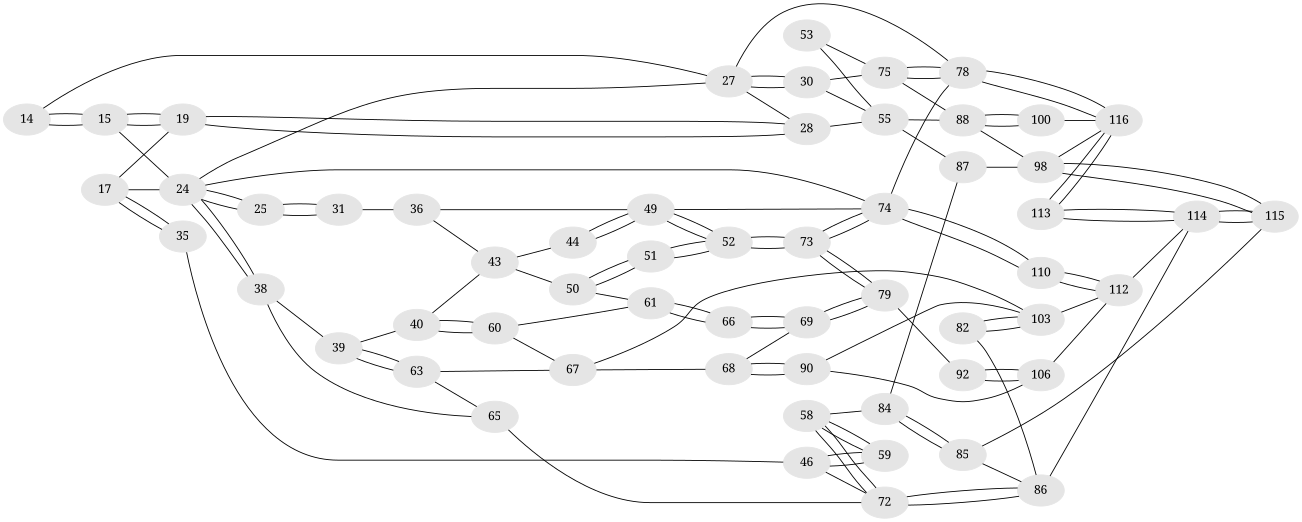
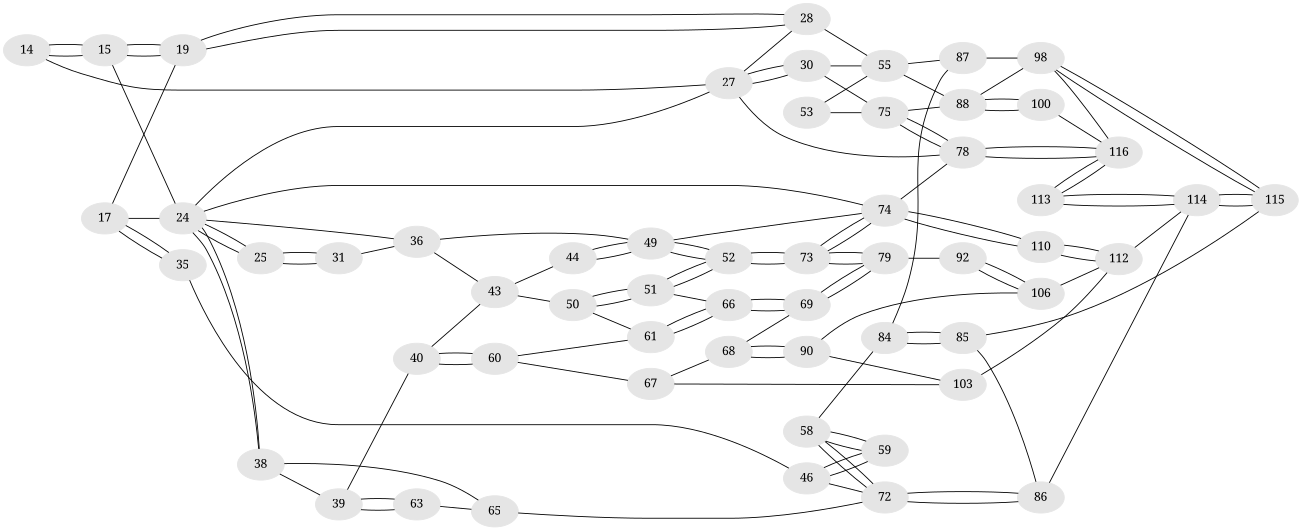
edge "24" -- "36": added
edge "51" -- "66": added
node "82": removed
edge "67" -- "63": removed
